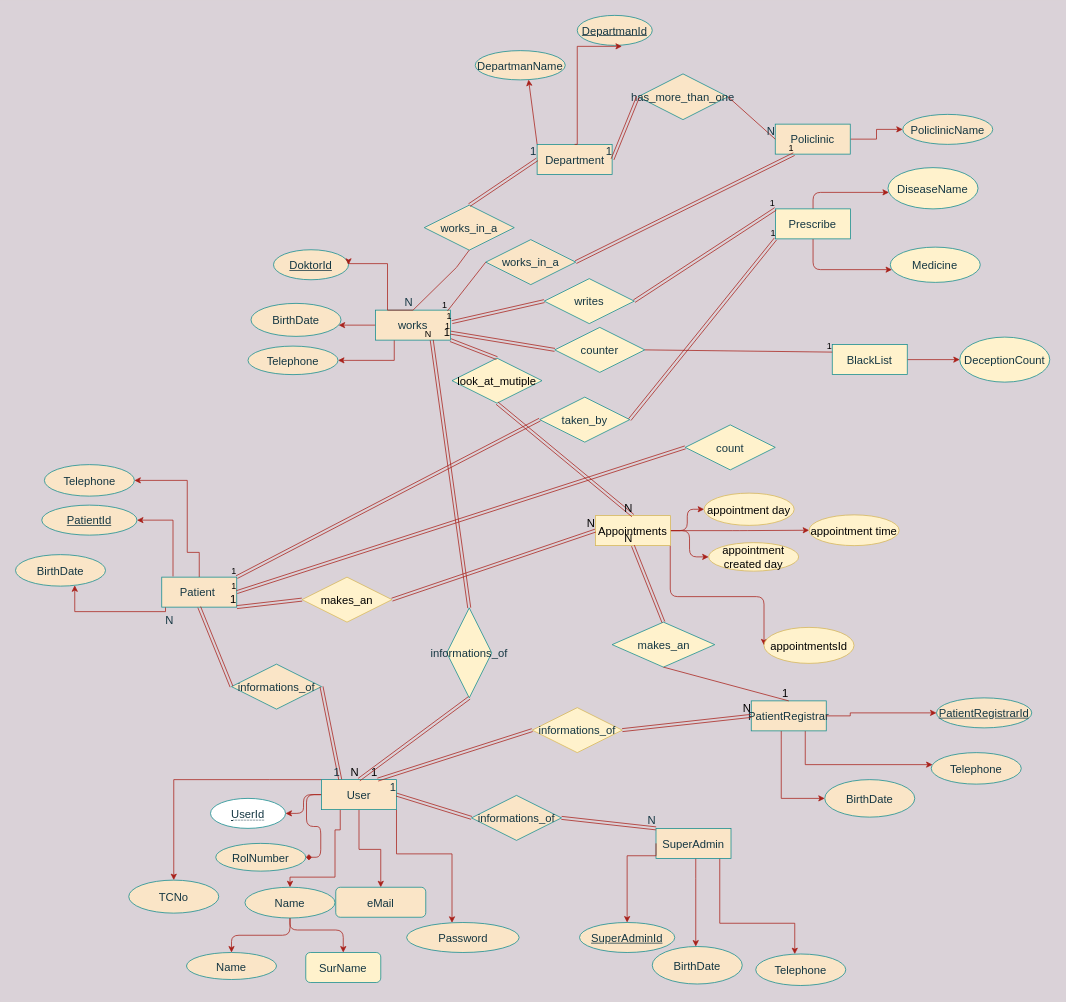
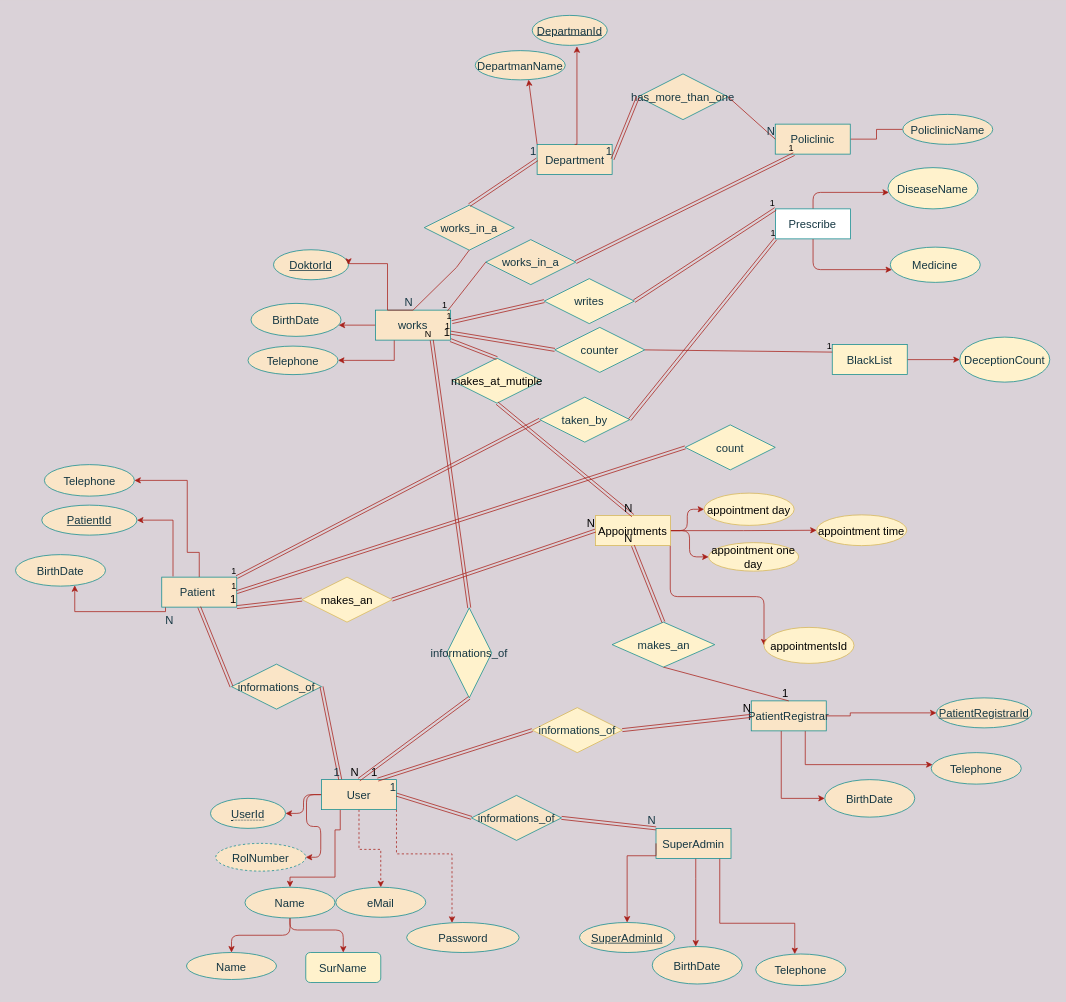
node "DepartmanId": moved (615, 30) -> (570, 30)
edge "Policlinic" -> "PoliclinicName": arrowhead classic -> none
node "Prescribe": fillcolor #fff2cc -> #ffffff
node "look_at_mutiple": label "look_at_mutiple" -> "makes_at_mutiple"
node "appointment time": moved (854, 530) -> (862, 530)
node "appointment created day": label "appointment created day" -> "appointment one day"
edge "User" -> "TCNo": removed
node "UserId": fillcolor #ffffff -> #fae5c7
edge "User" -> "eMail": style solid -> dashed
edge "User" -> "Password": style solid -> dashed
node "RolNumber": style solid -> dashed
edge "User" -> "RolNumber": arrowhead diamond -> classic
node "TCNo": removed
node "eMail": shape rounded rectangle -> ellipse
